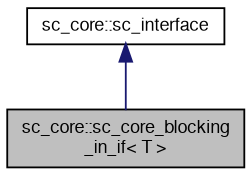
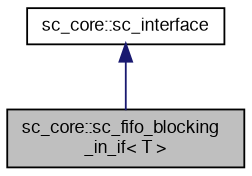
node "sc_core::sc_core_blocking _in_if< T >": label "sc_core::sc_core_blocking _in_if< T >" -> "sc_core::sc_fifo_blocking _in_if< T >"
